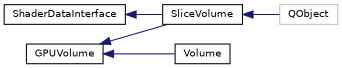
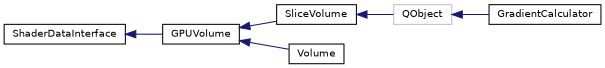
edge "SliceVolume" -> "ShaderDataInterface": now "GPUVolume" -> "ShaderDataInterface"
node "GradientCalculator": added
